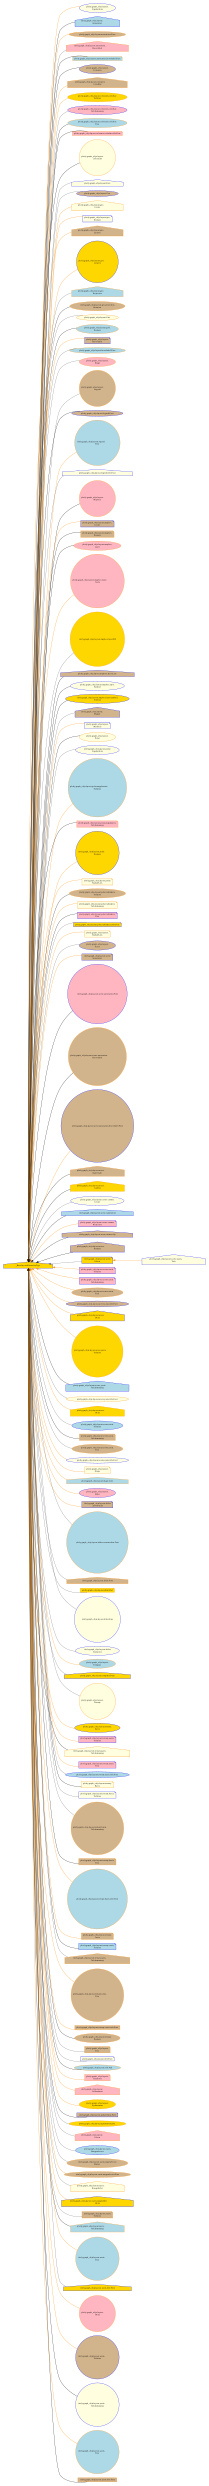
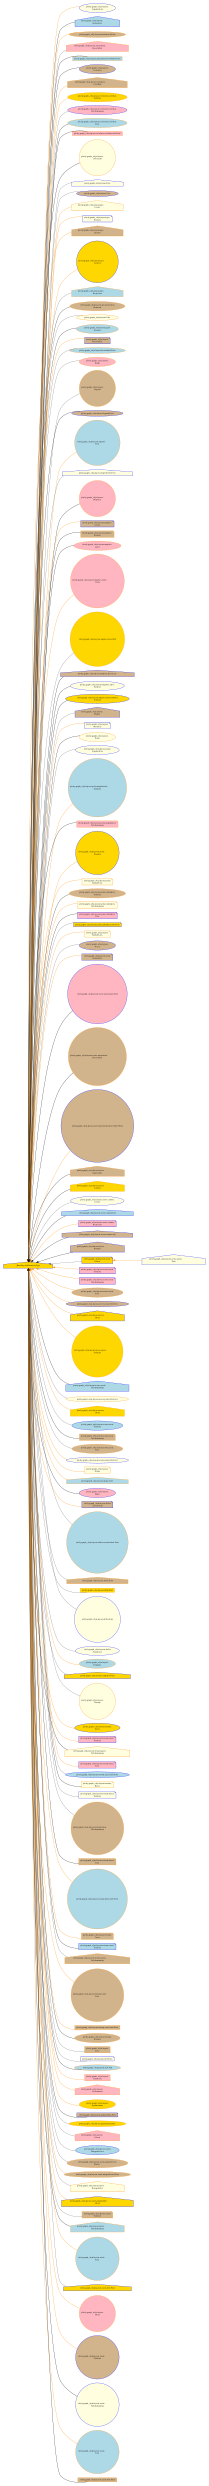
edge "plotly.graph_objs.layout. Slider" -> "_BaseLayoutHierarchyType": color darkorange -> black
